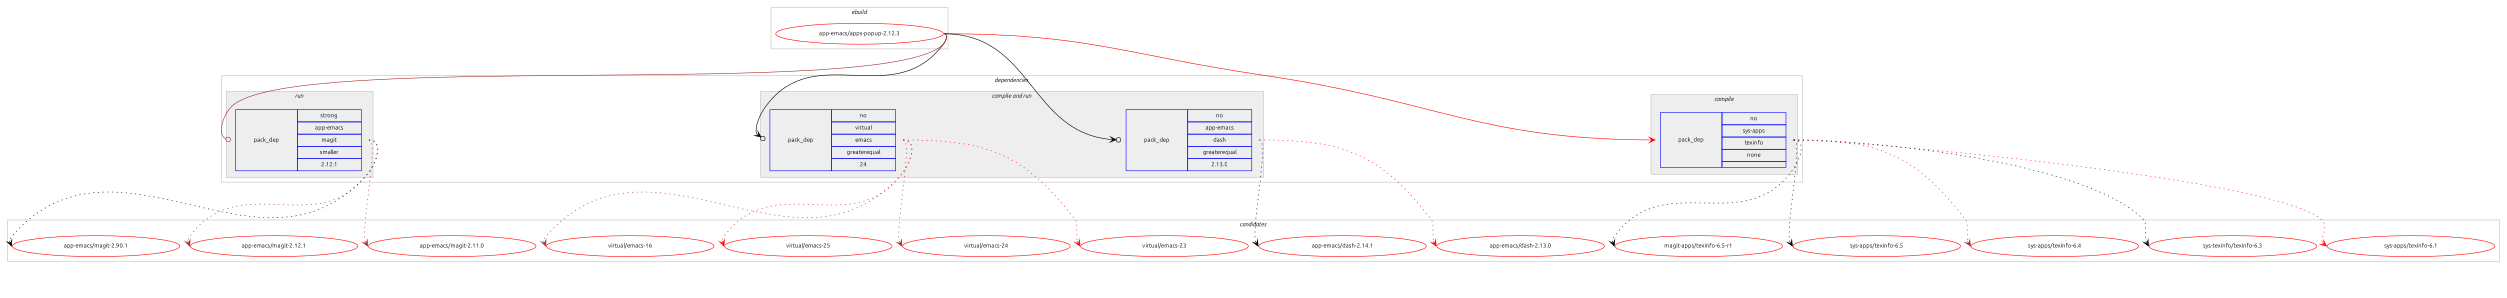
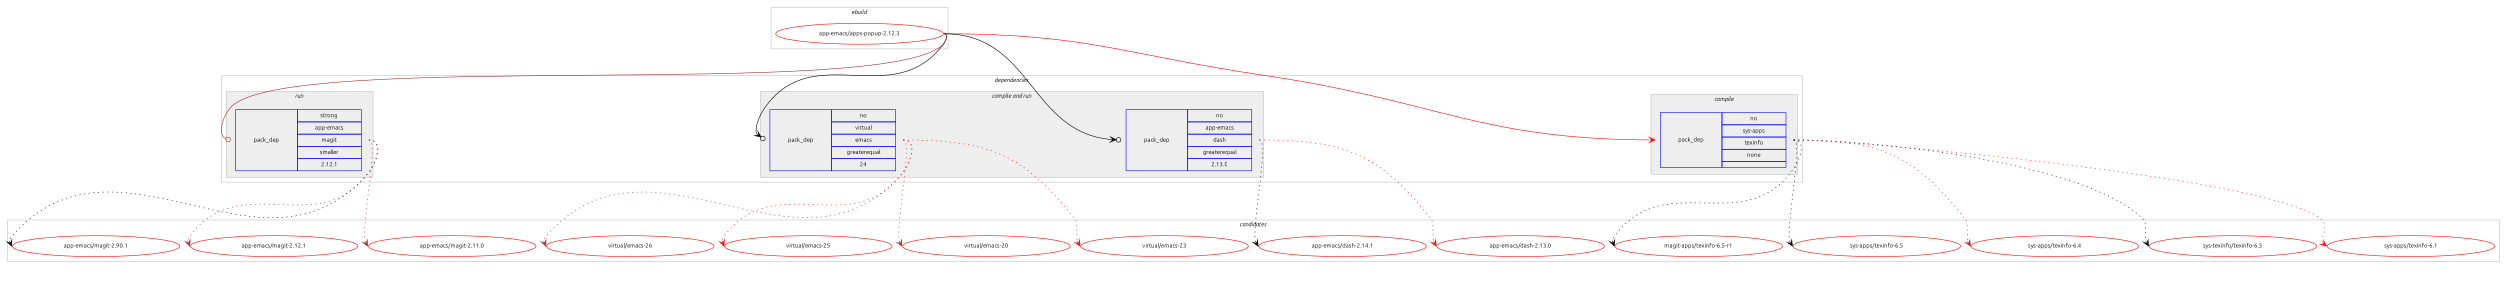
node "virtual/emacs-16": label "virtual/emacs-16" -> "virtual/emacs-26"
node "virtual/emacs-24": label "virtual/emacs-24" -> "virtual/emacs-20"
